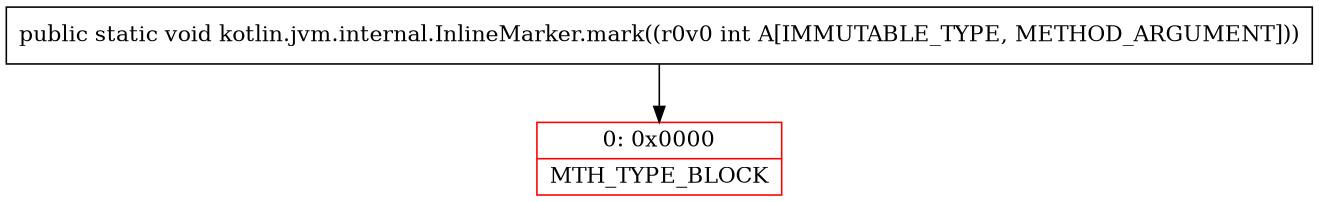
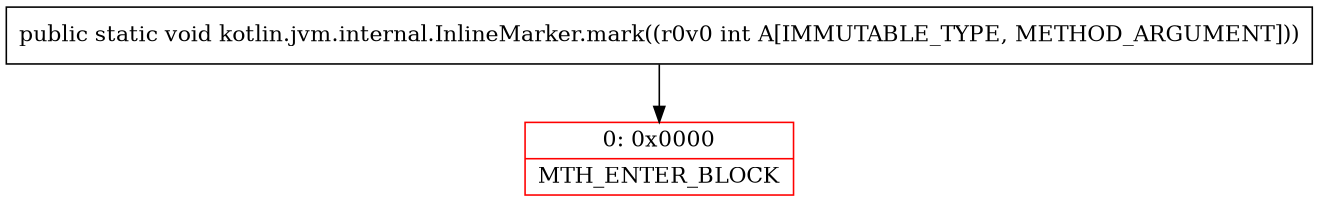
node "0: 0x0000": text "MTH_TYPE_BLOCK" -> "MTH_ENTER_BLOCK"
